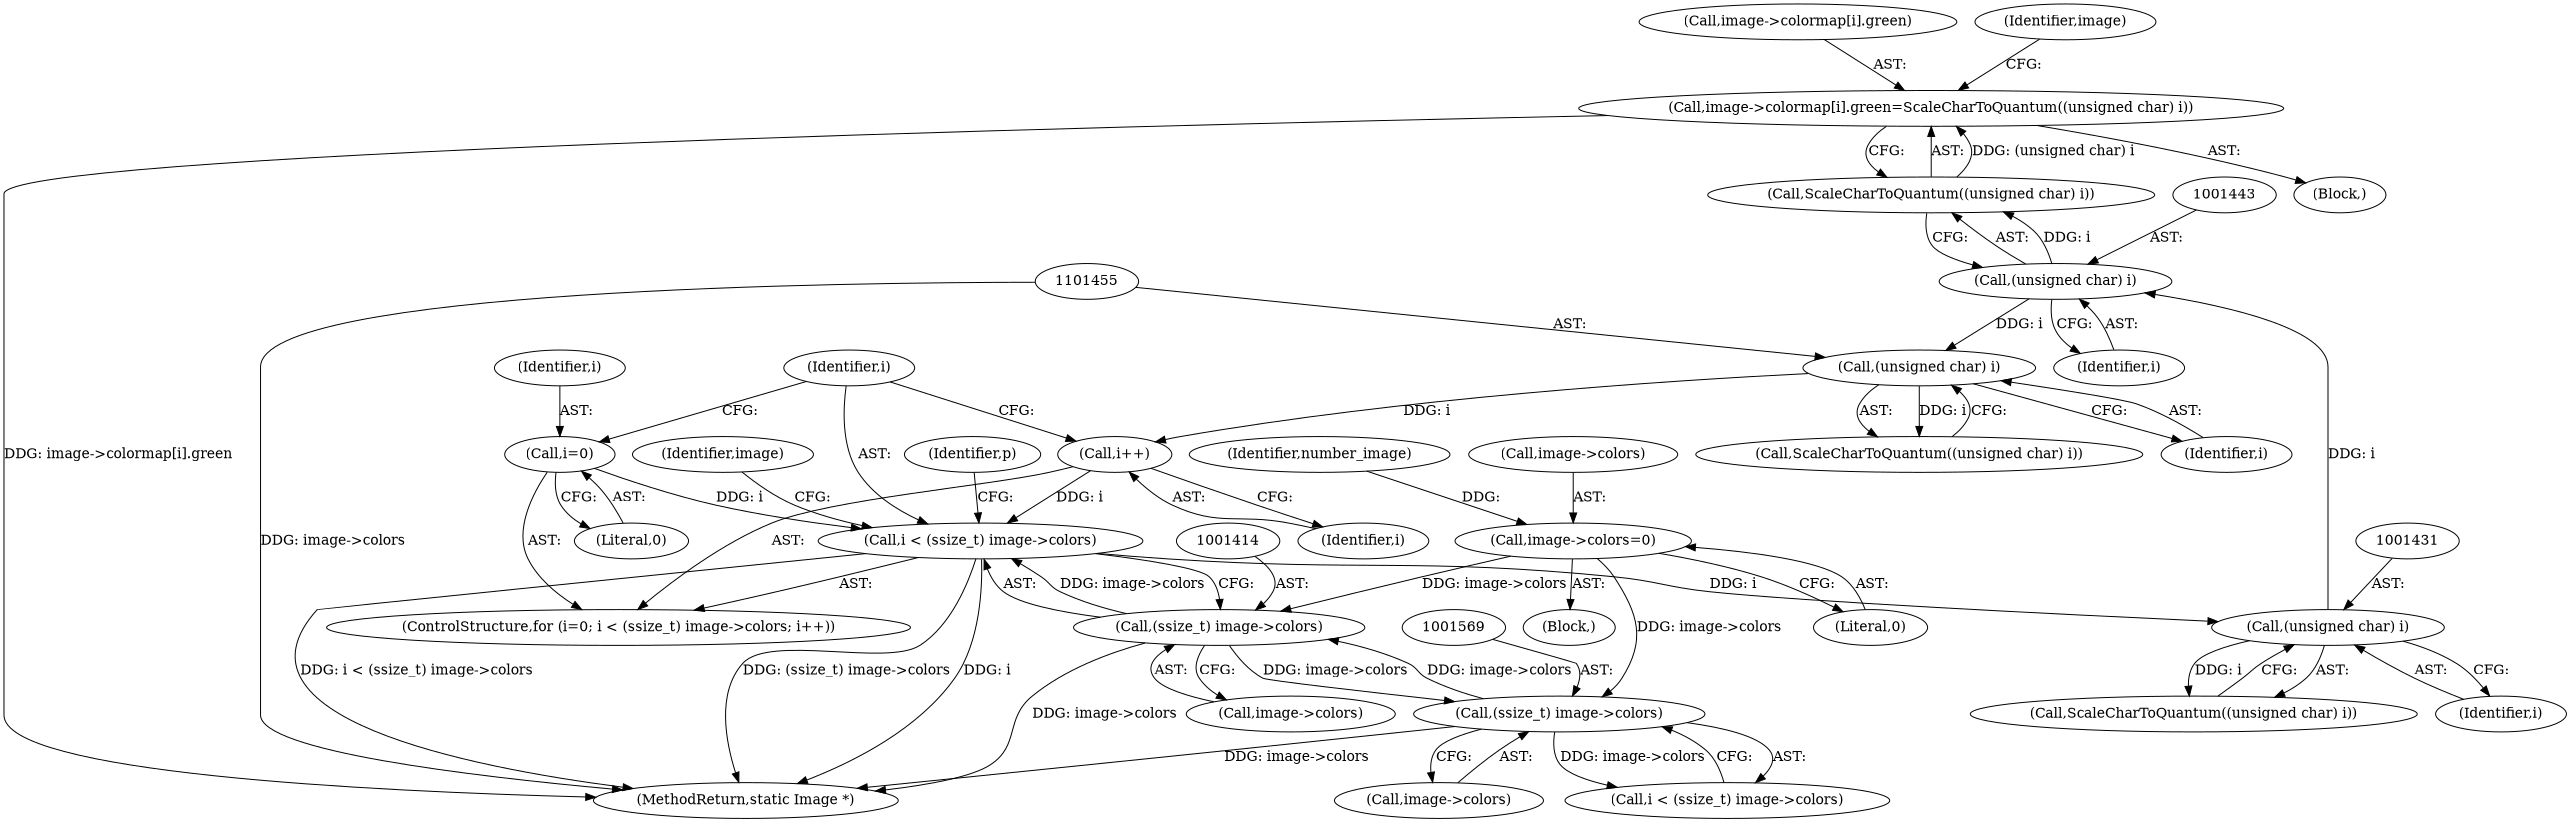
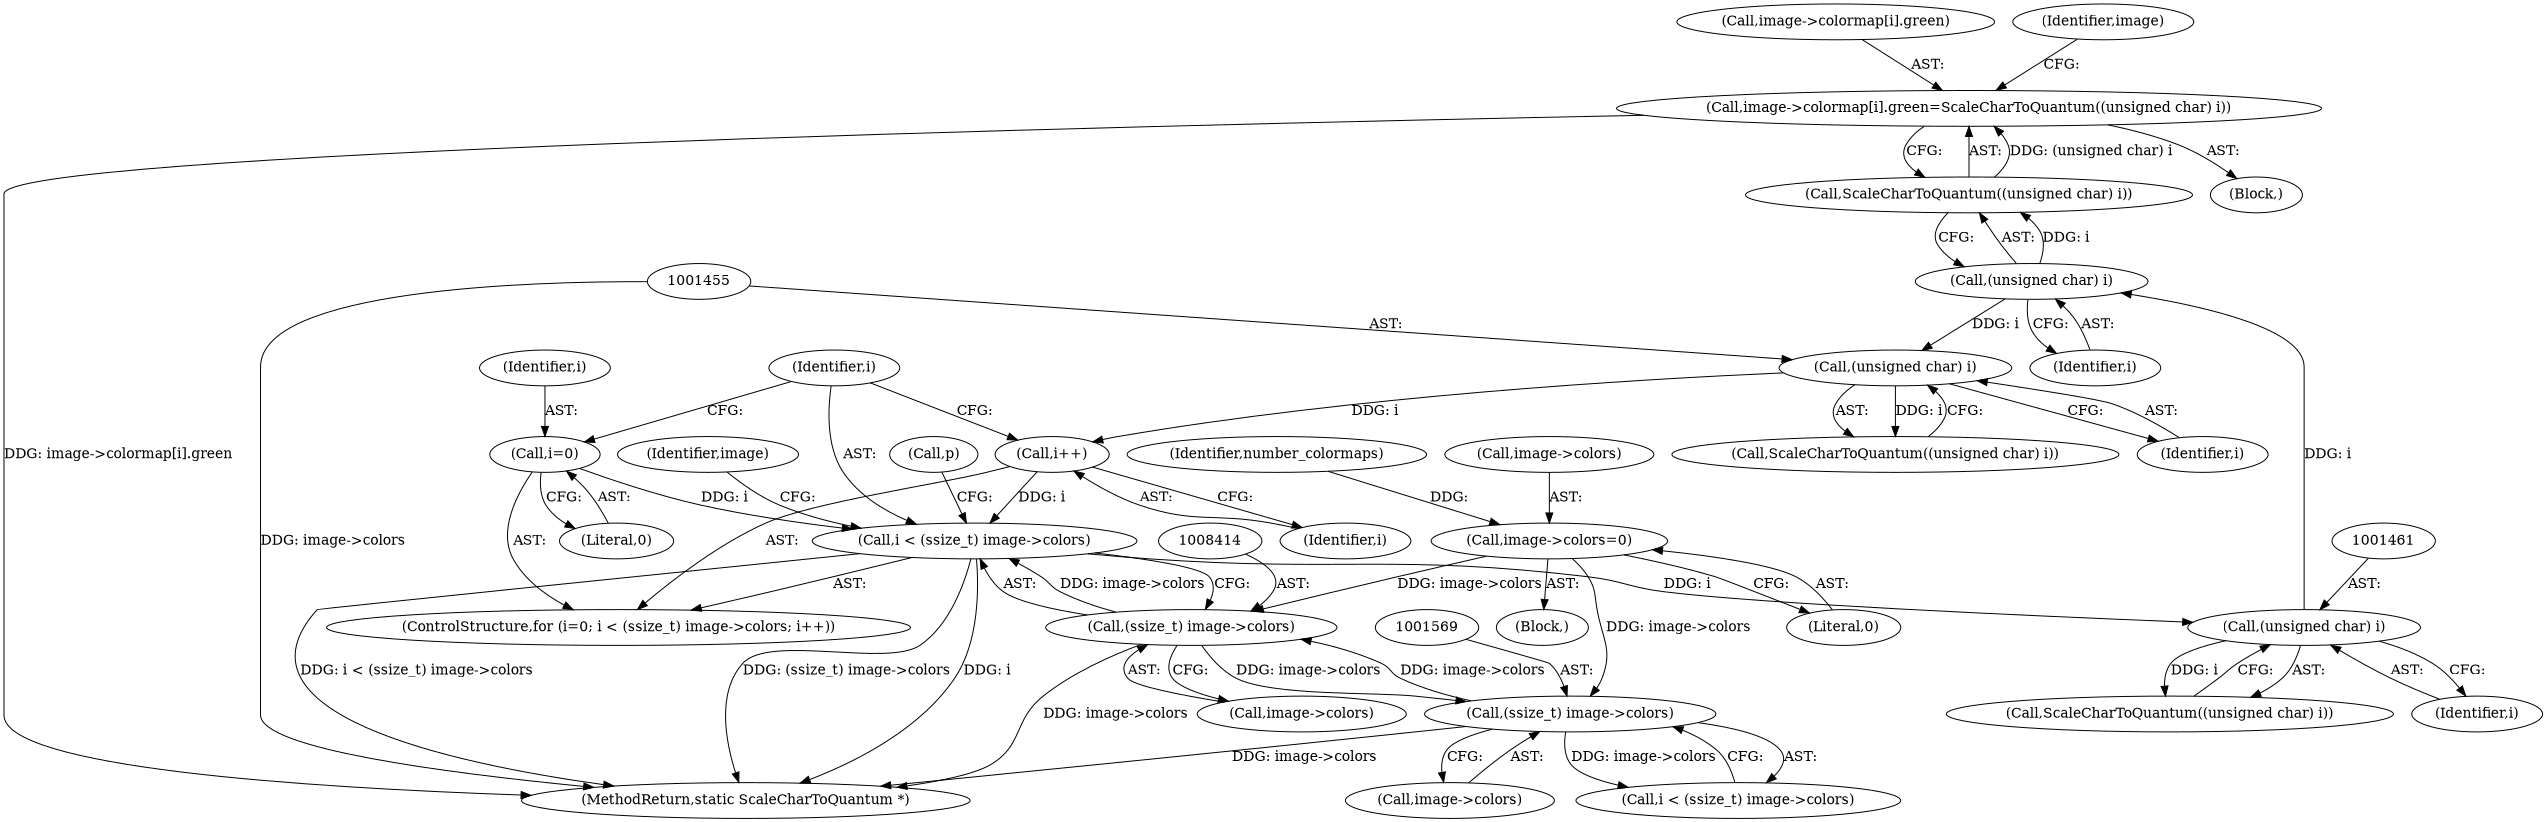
node "1001443": removed
node "1101455": label "1101455" -> "1001455"
node "(Identifier,p)": label "(Identifier,p)" -> "(Call,p)"
node "(Identifier,number_image)": label "(Identifier,number_image)" -> "(Identifier,number_colormaps)"
node "1001414": label "1001414" -> "1008414"
node "1001431": label "1001431" -> "1001461"
node "(MethodReturn,static Image *)": label "(MethodReturn,static Image *)" -> "(MethodReturn,static ScaleCharToQuantum *)"
